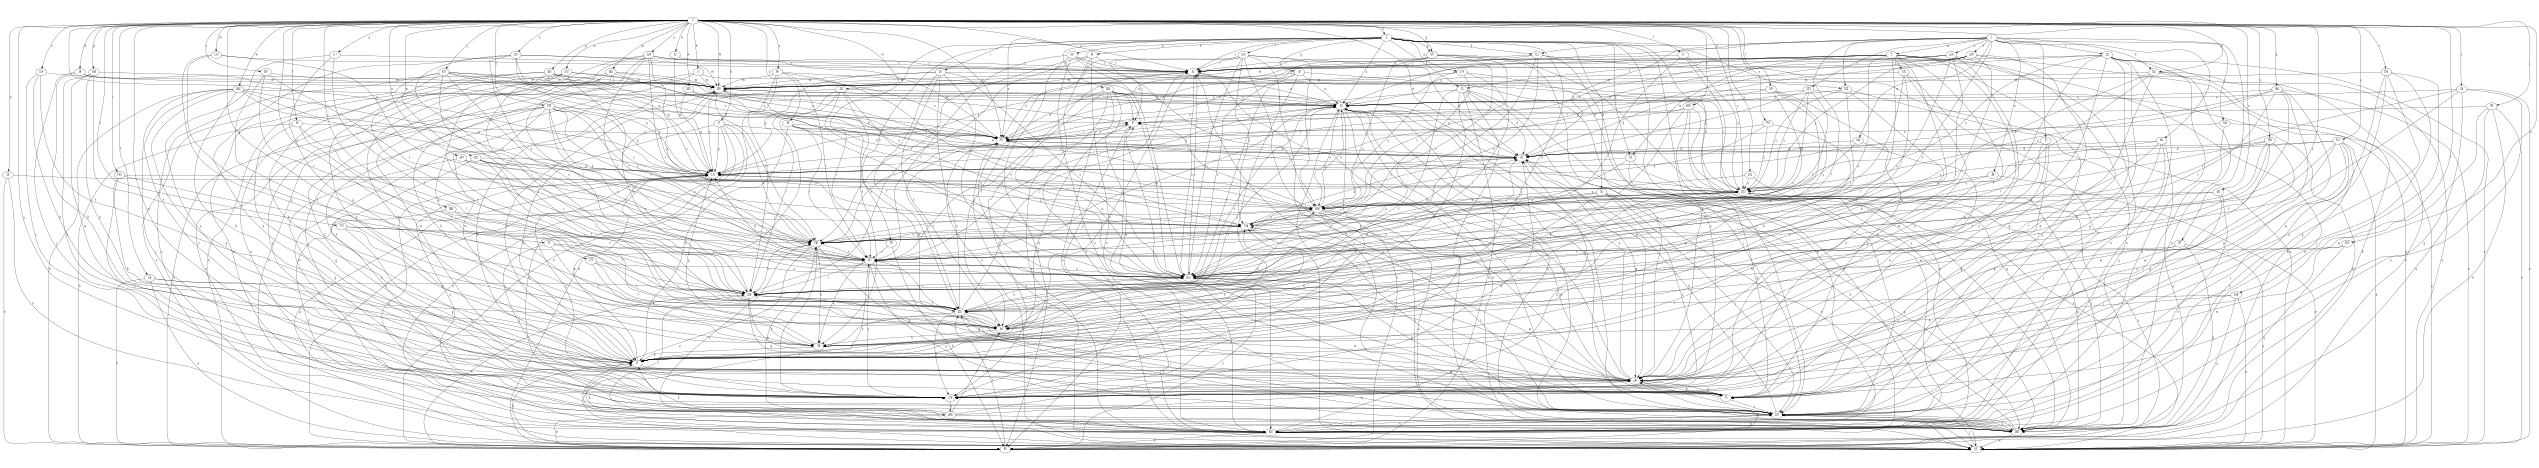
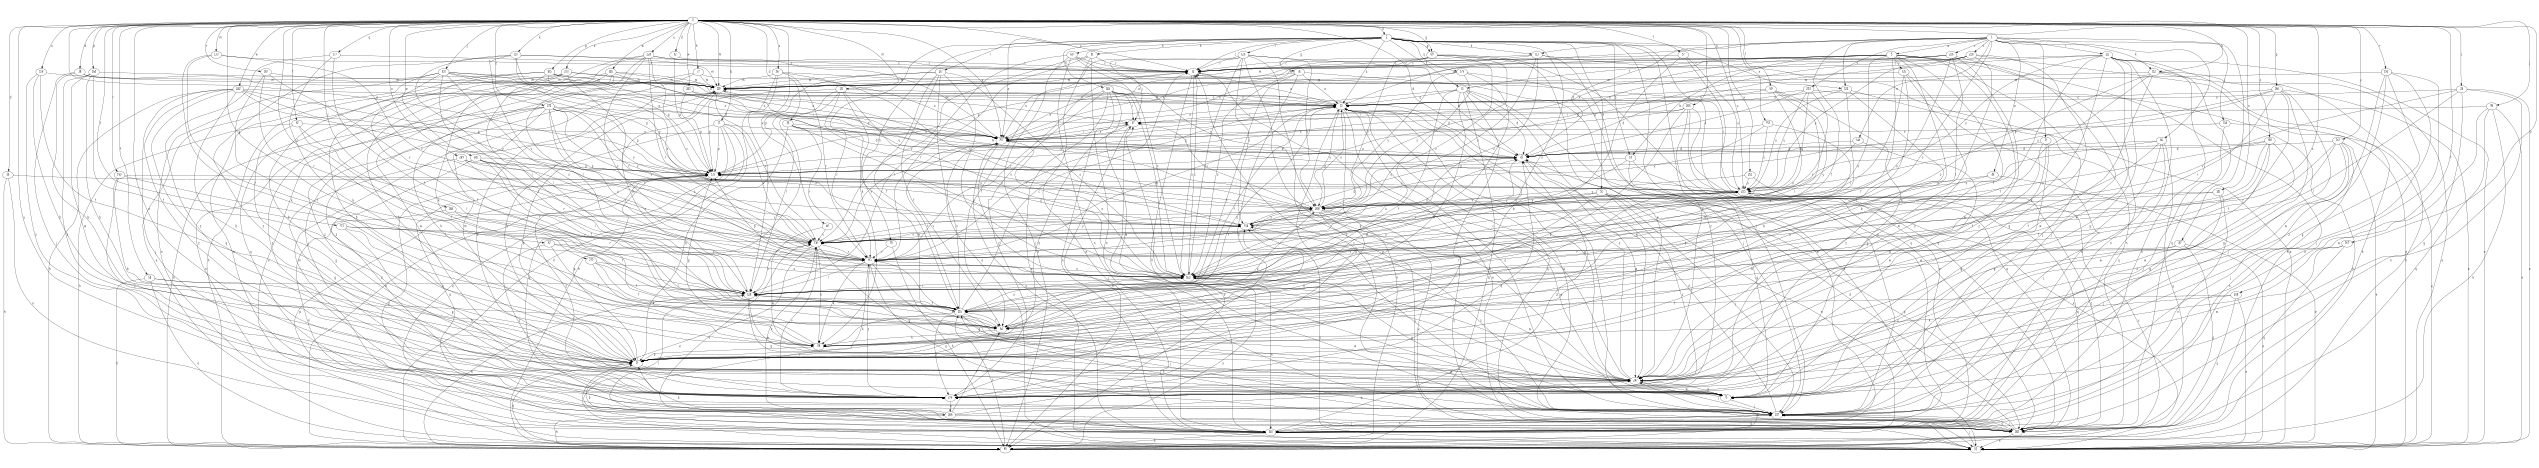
edge "228" -> "10": now "63" -> "10"
edge "127" -> "225": removed, label "u"
edge "261" -> "225": removed, label "u"
node "46": added
edge "32" -> "21": now "32" -> "85"
